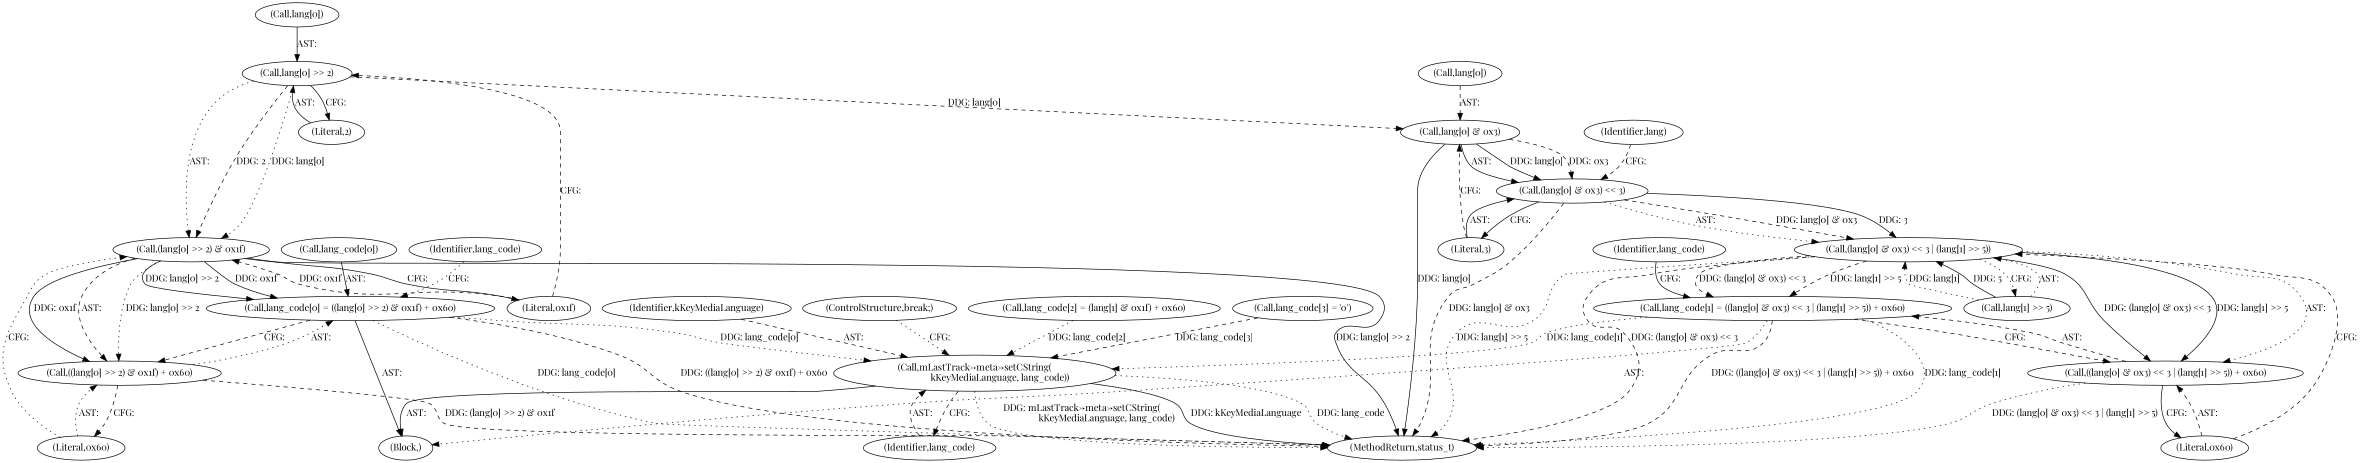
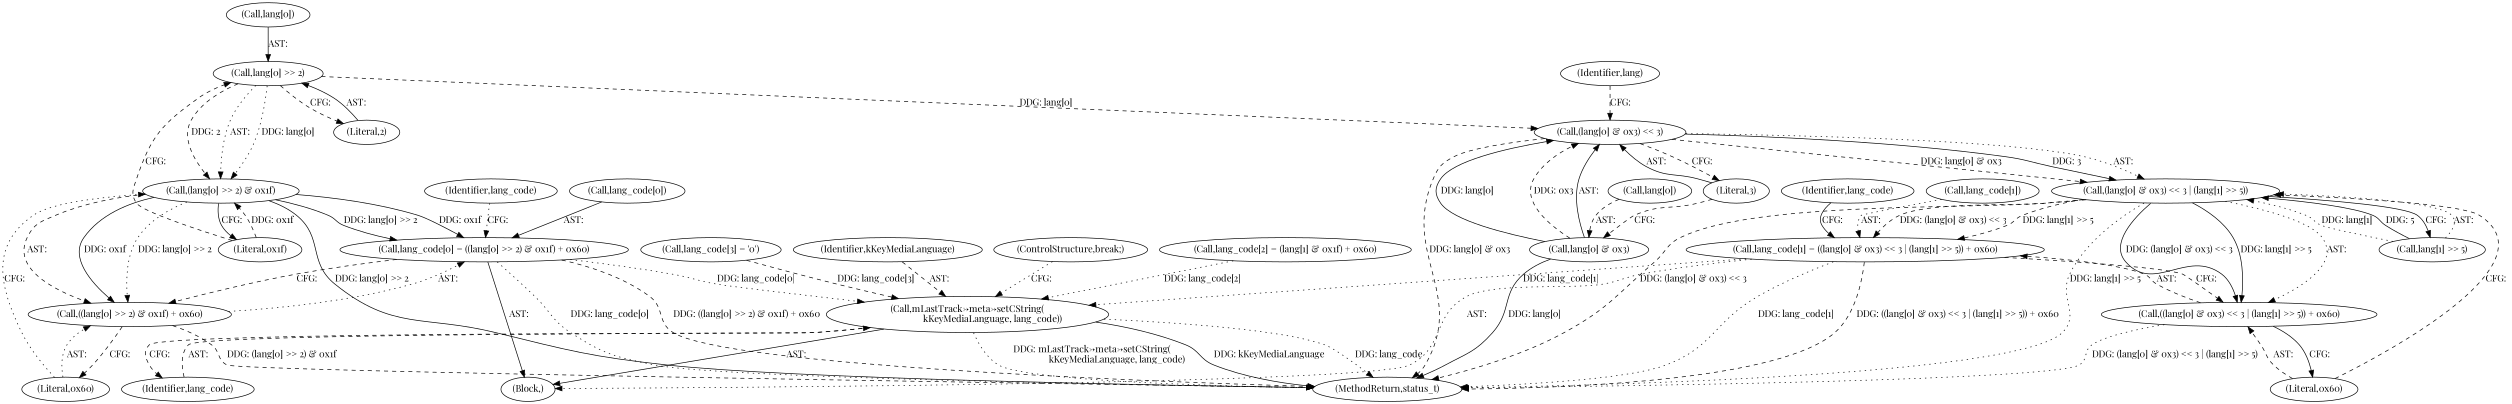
edge "(Call,lang[0] >> 2)" -> "(Literal,2)": style solid -> dashed
edge "(Call,lang[0] >> 2)" -> "(Call,lang[0] & 0x3)": now "(Call,lang[0] >> 2)" -> "(Call,(lang[0] & 0x3) << 3)"
node "(Call,lang_code[1])": added
edge "(Call,(lang[0] & 0x3) << 3)" -> "(Literal,3)": style solid -> dashed
edge "(Call,(lang[0] & 0x3) << 3 | (lang[1] >> 5))" -> "(Call,lang[1] >> 5)": style dotted -> solid
